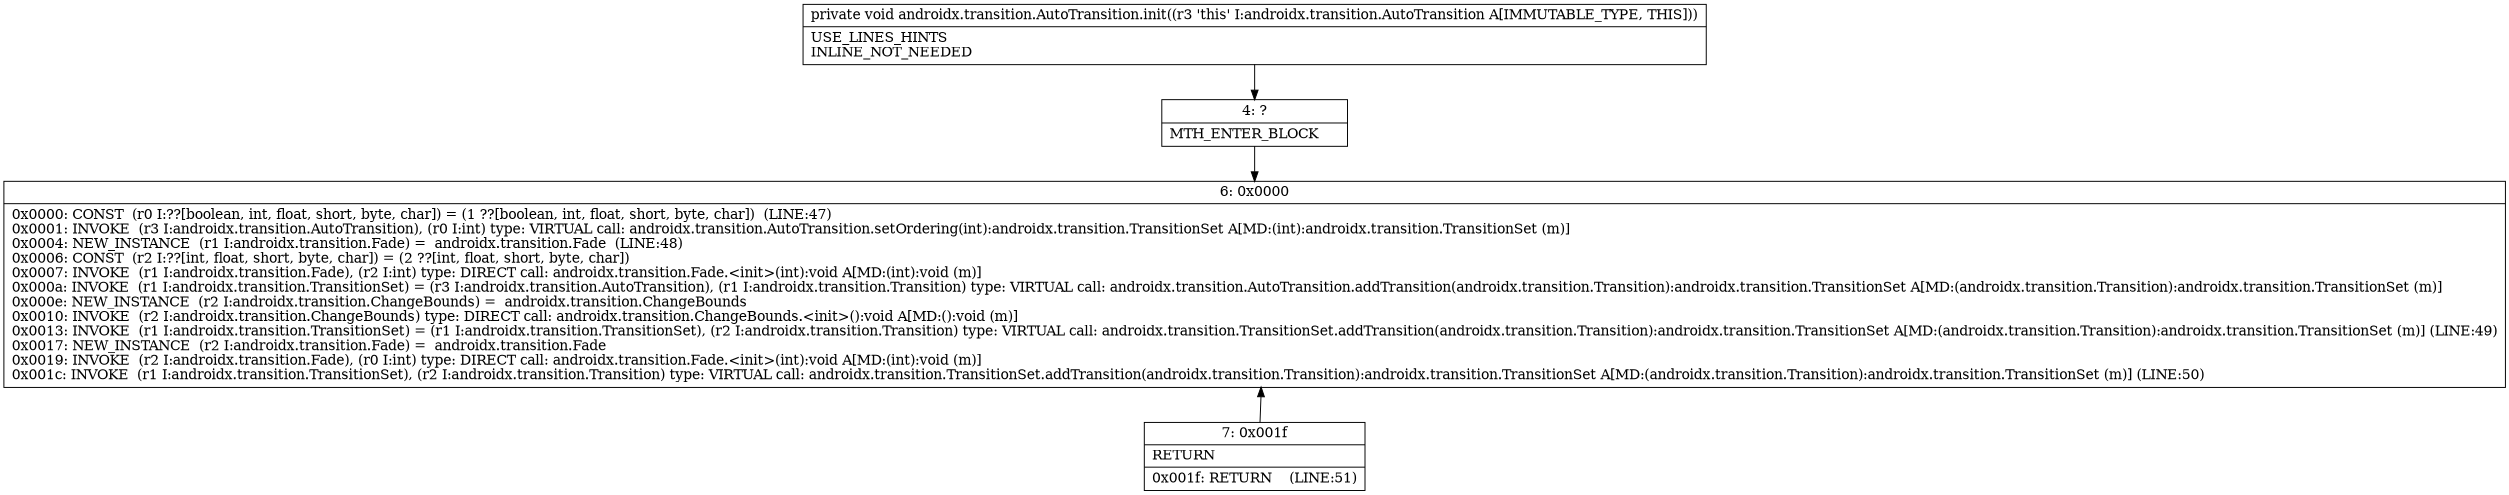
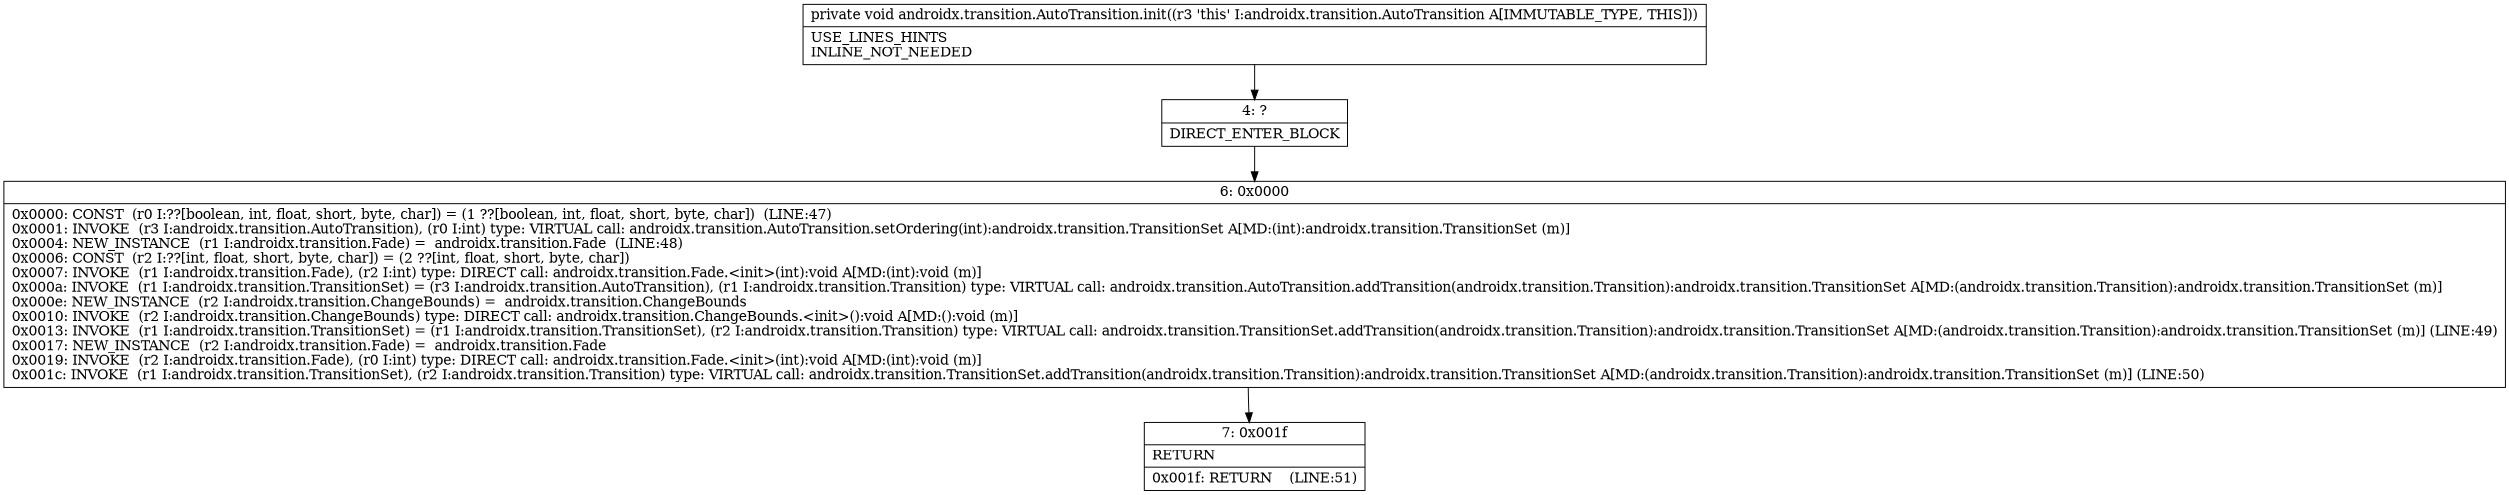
node "4: ?": text "MTH_ENTER_BLOCK" -> "DIRECT_ENTER_BLOCK"
edge "7: 0x001f" -> "6: 0x0000": reversed
